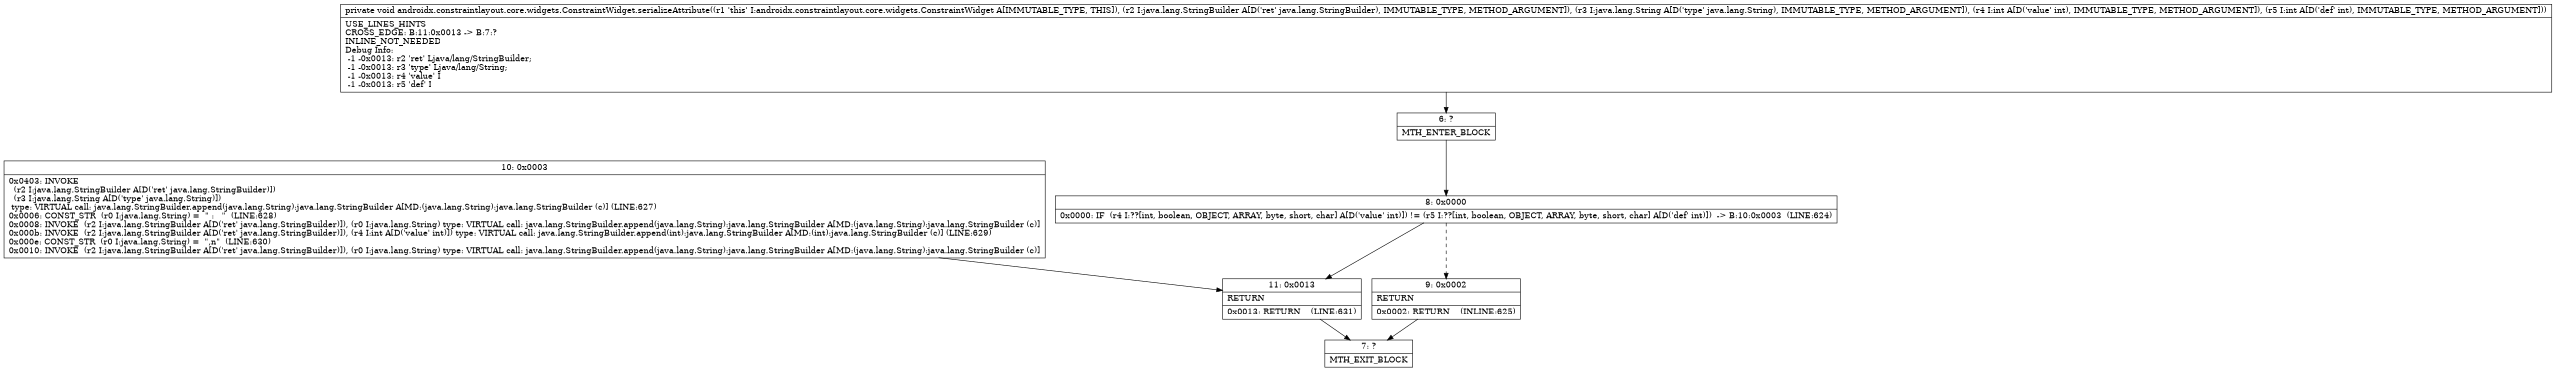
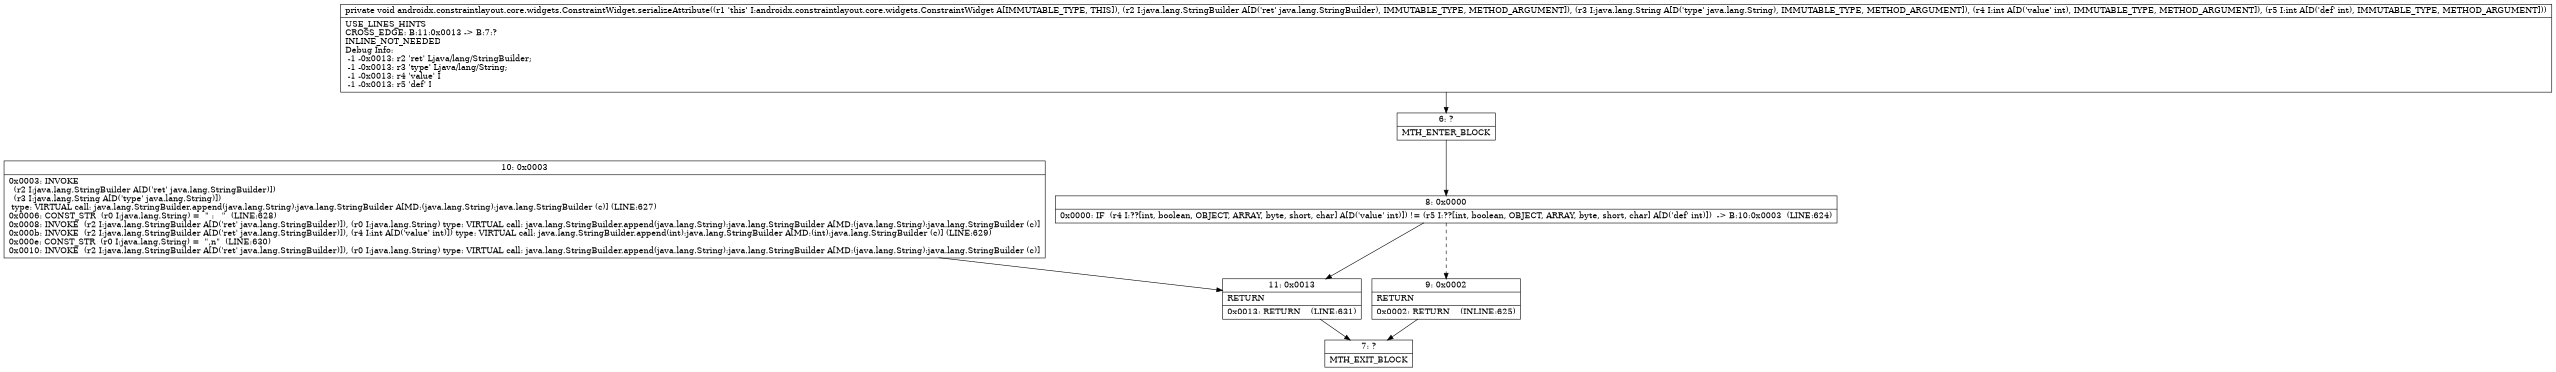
node "10: 0x0003": text "0x0403: INVOKE" -> "0x0003: INVOKE"
